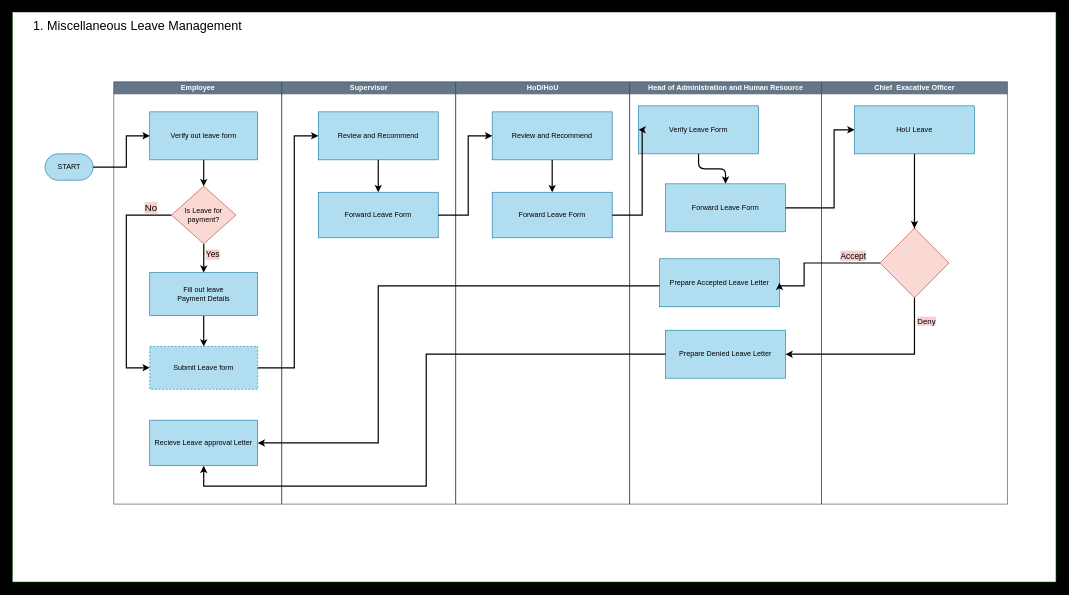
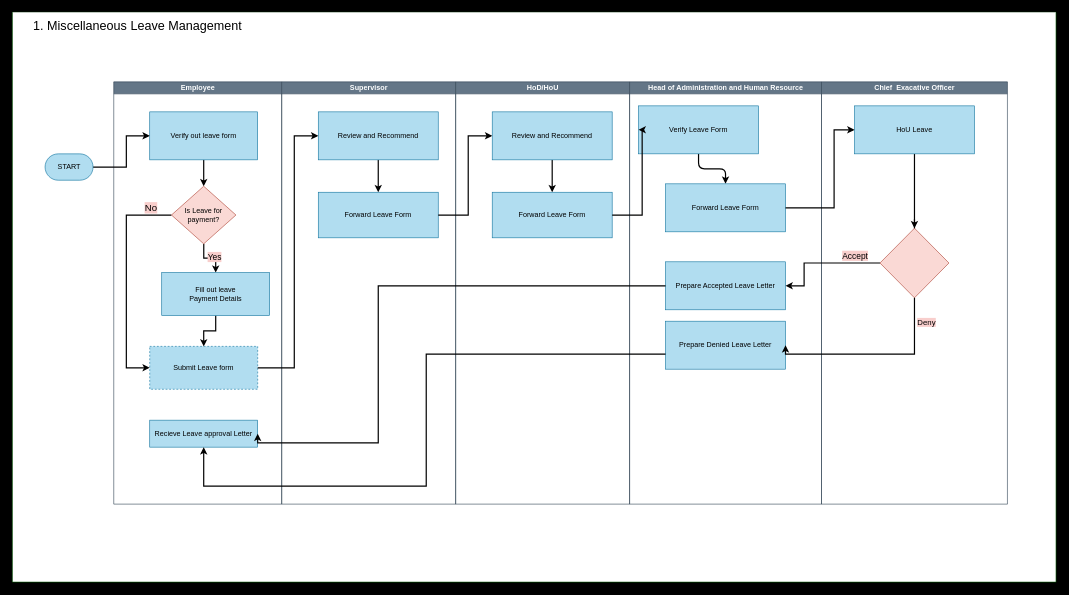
node "Prepare Accepted Leave Letter": moved (720, 283) -> (726, 286)
node "Fill out leave Payment Details": moved (204, 294) -> (216, 294)
node "Prepare Denied Leave Letter": moved (726, 354) -> (726, 345)
node "Recieve Leave approval Letter": size 108x46 -> 108x27
